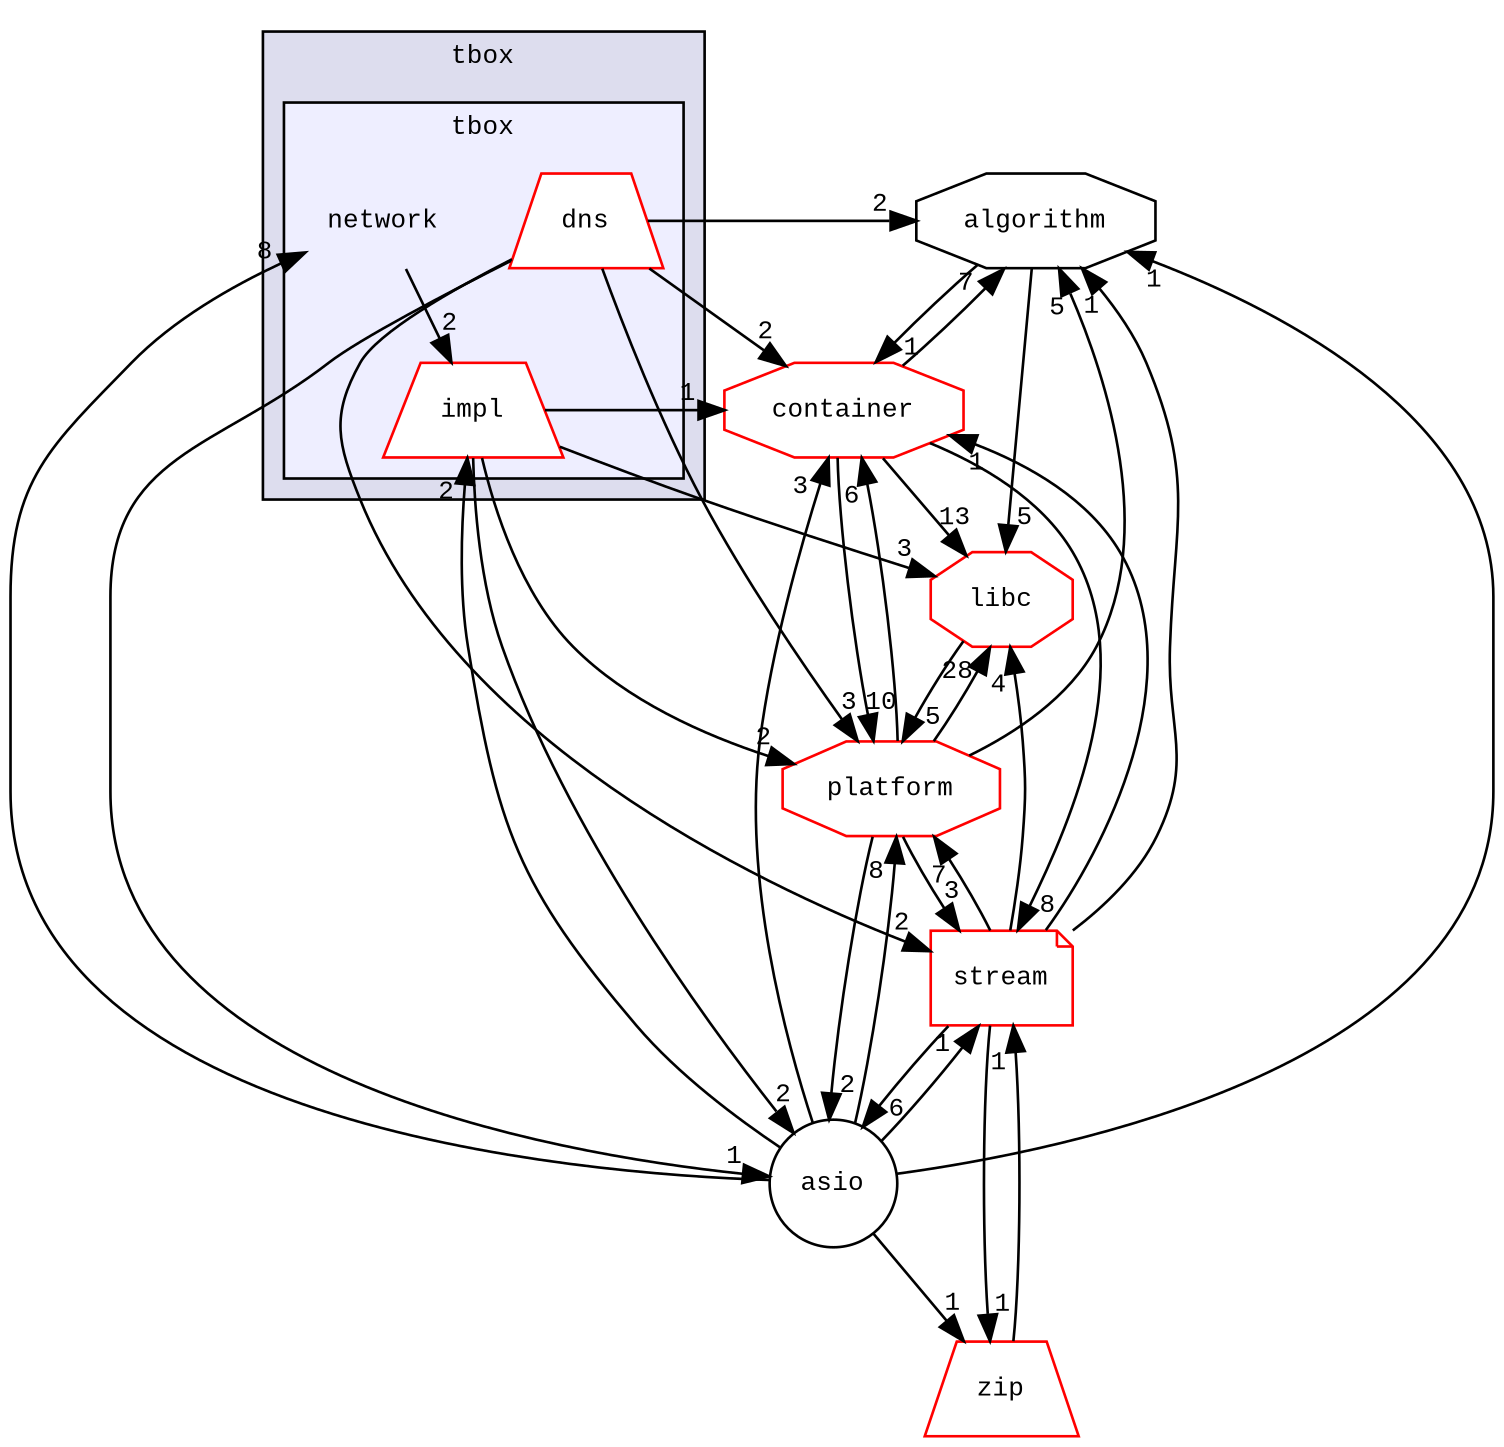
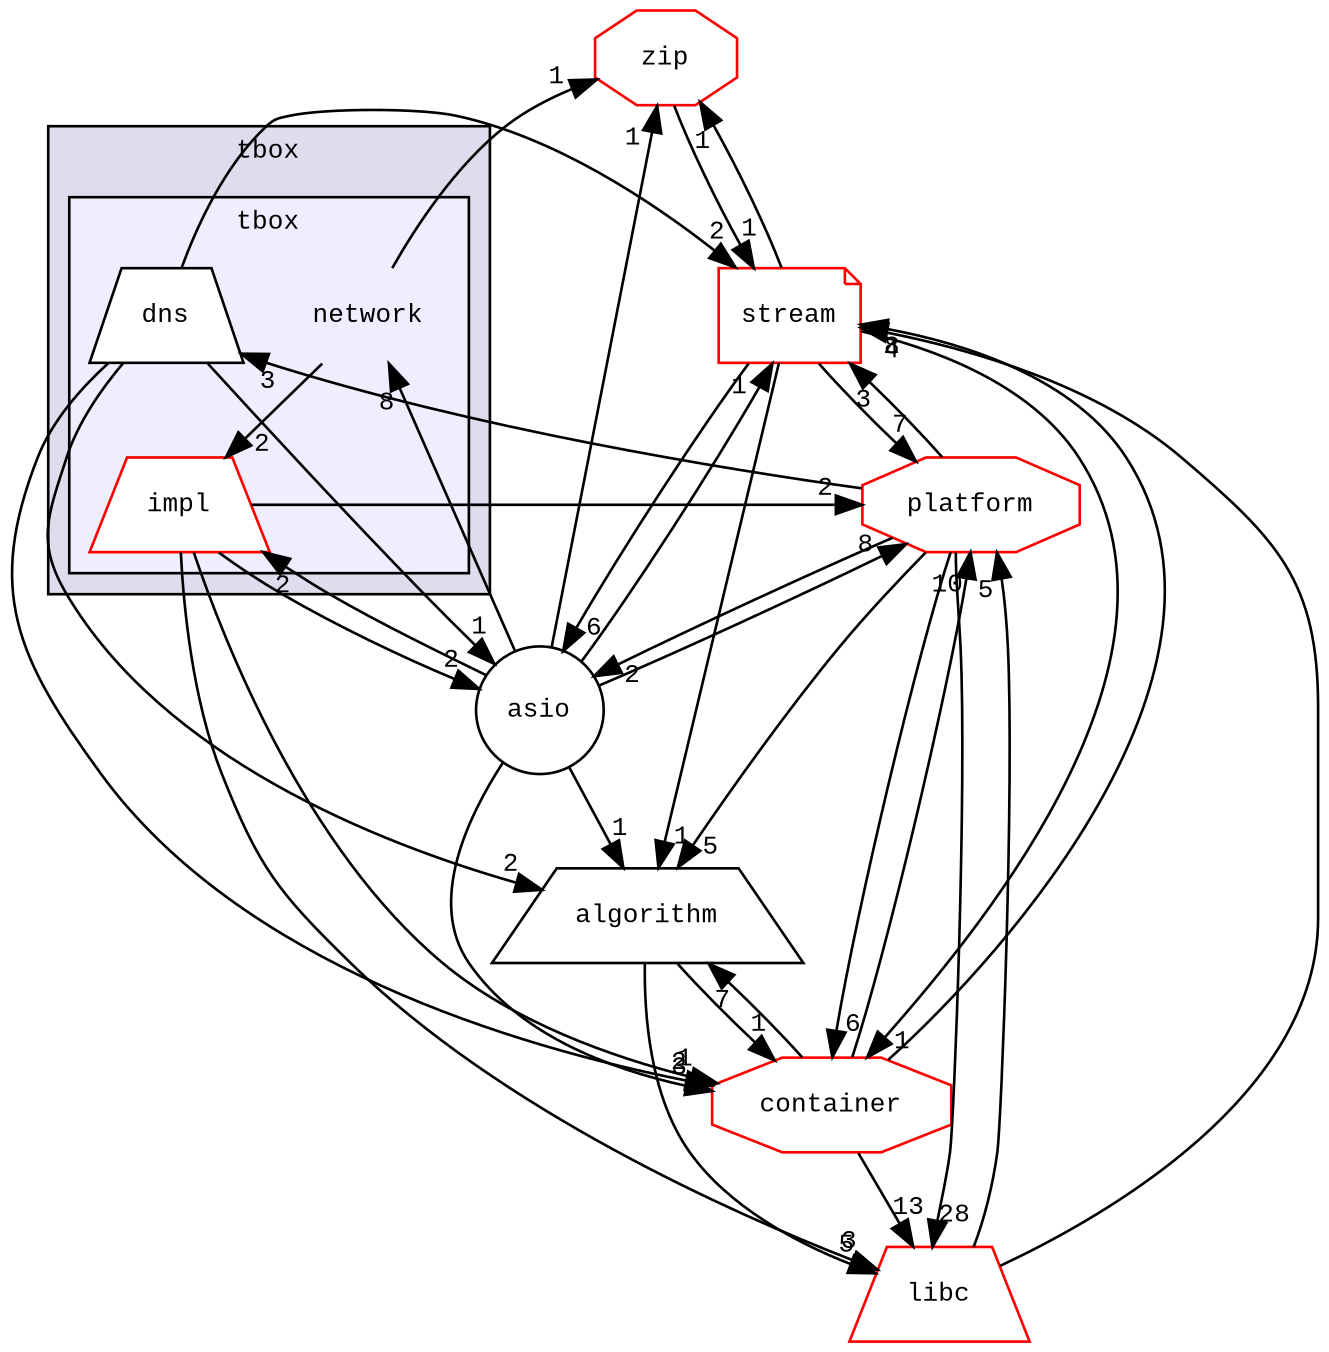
edge "network" -> "zip": added
node "dns": color red -> black
node "algorithm": shape octagon -> trapezium
edge "dns" -> "platform": reversed
node "libc": shape octagon -> trapezium
edge "stream" -> "libc": reversed
node "zip": shape trapezium -> octagon
